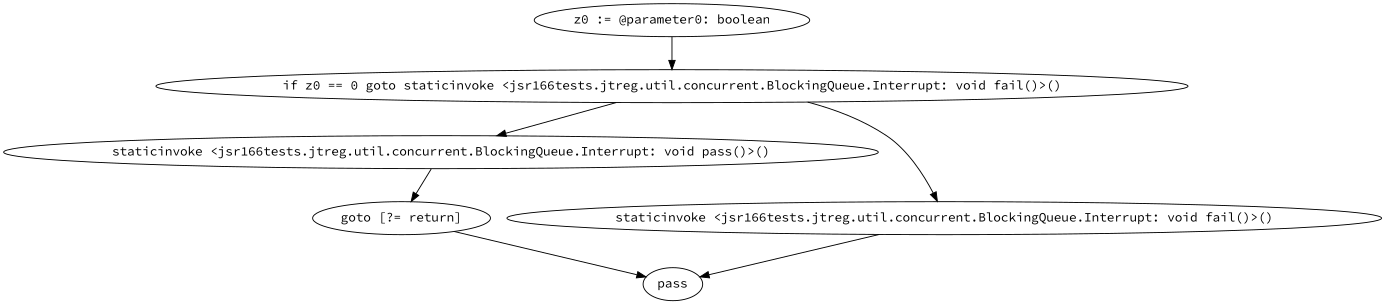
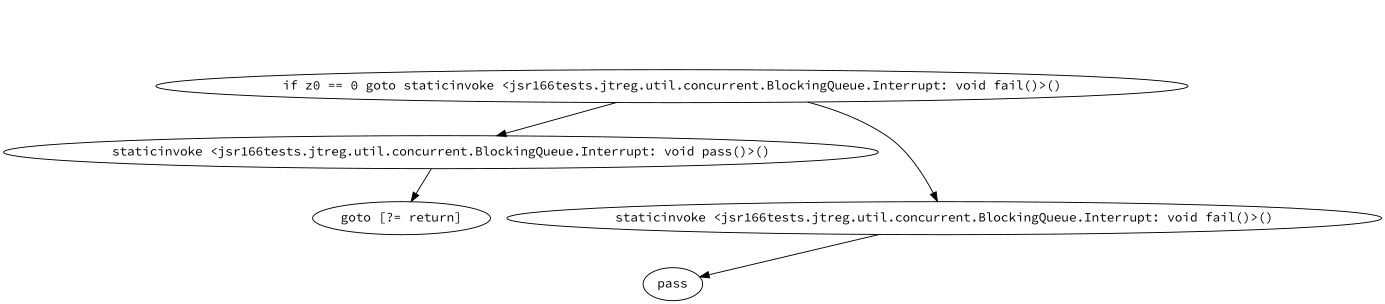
node "z0 := @parameter0: boolean": removed
edge "goto [?= return]" -> "pass": removed
